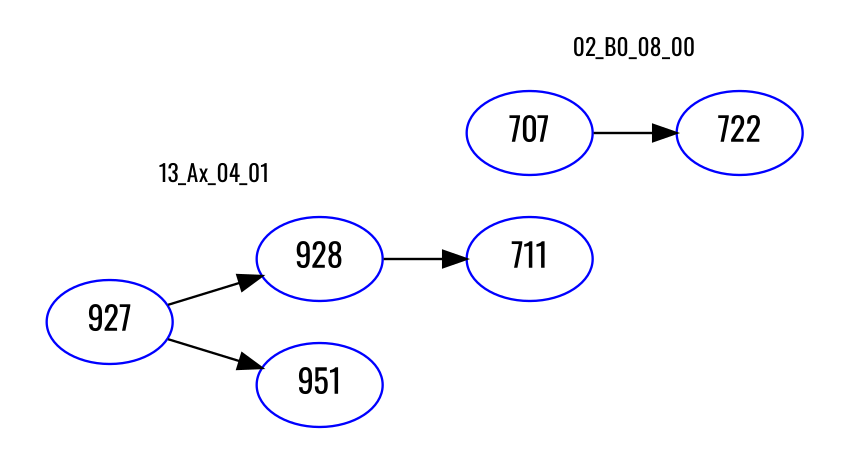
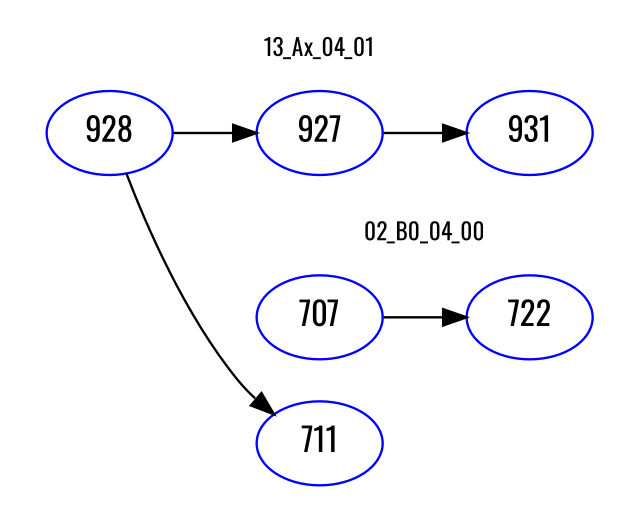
cluster "02_B0_08_00": label "02_B0_08_00" -> "02_B0_04_00"
edge "927" -> "928": reversed
node "951": label "951" -> "931"
